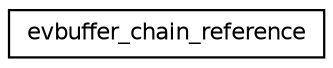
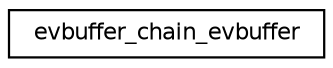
node "evbuffer_chain_reference": label "evbuffer_chain_reference" -> "evbuffer_chain_evbuffer"
